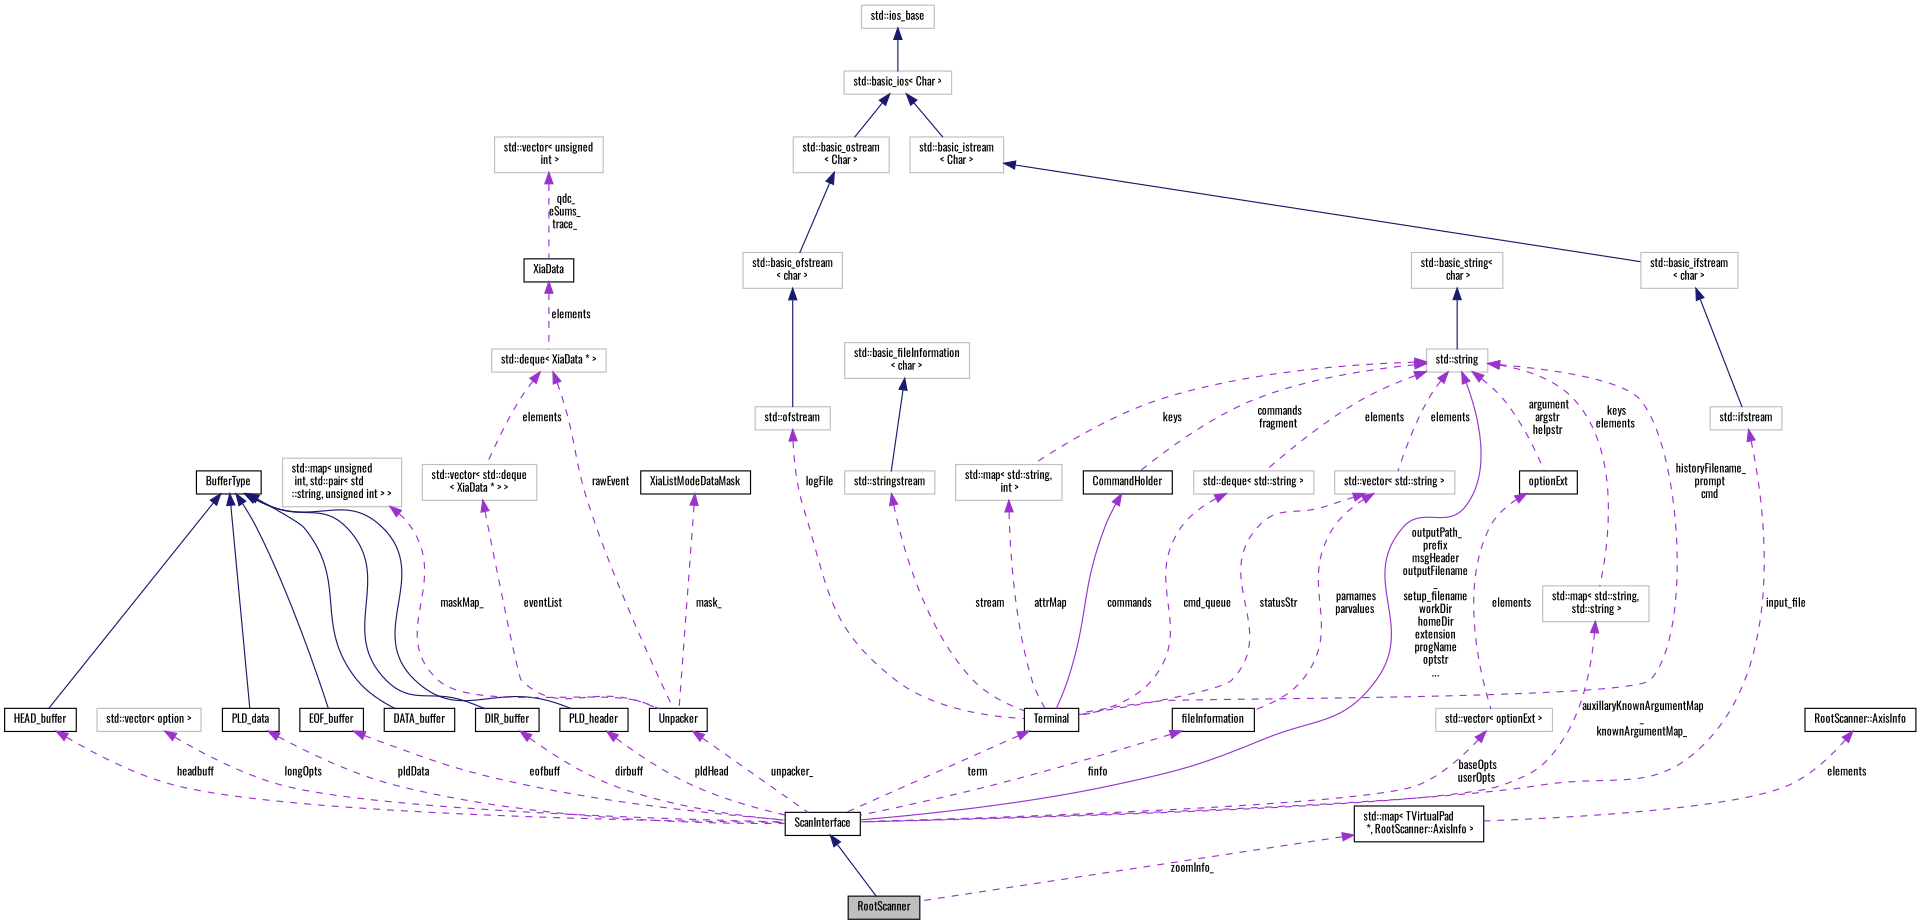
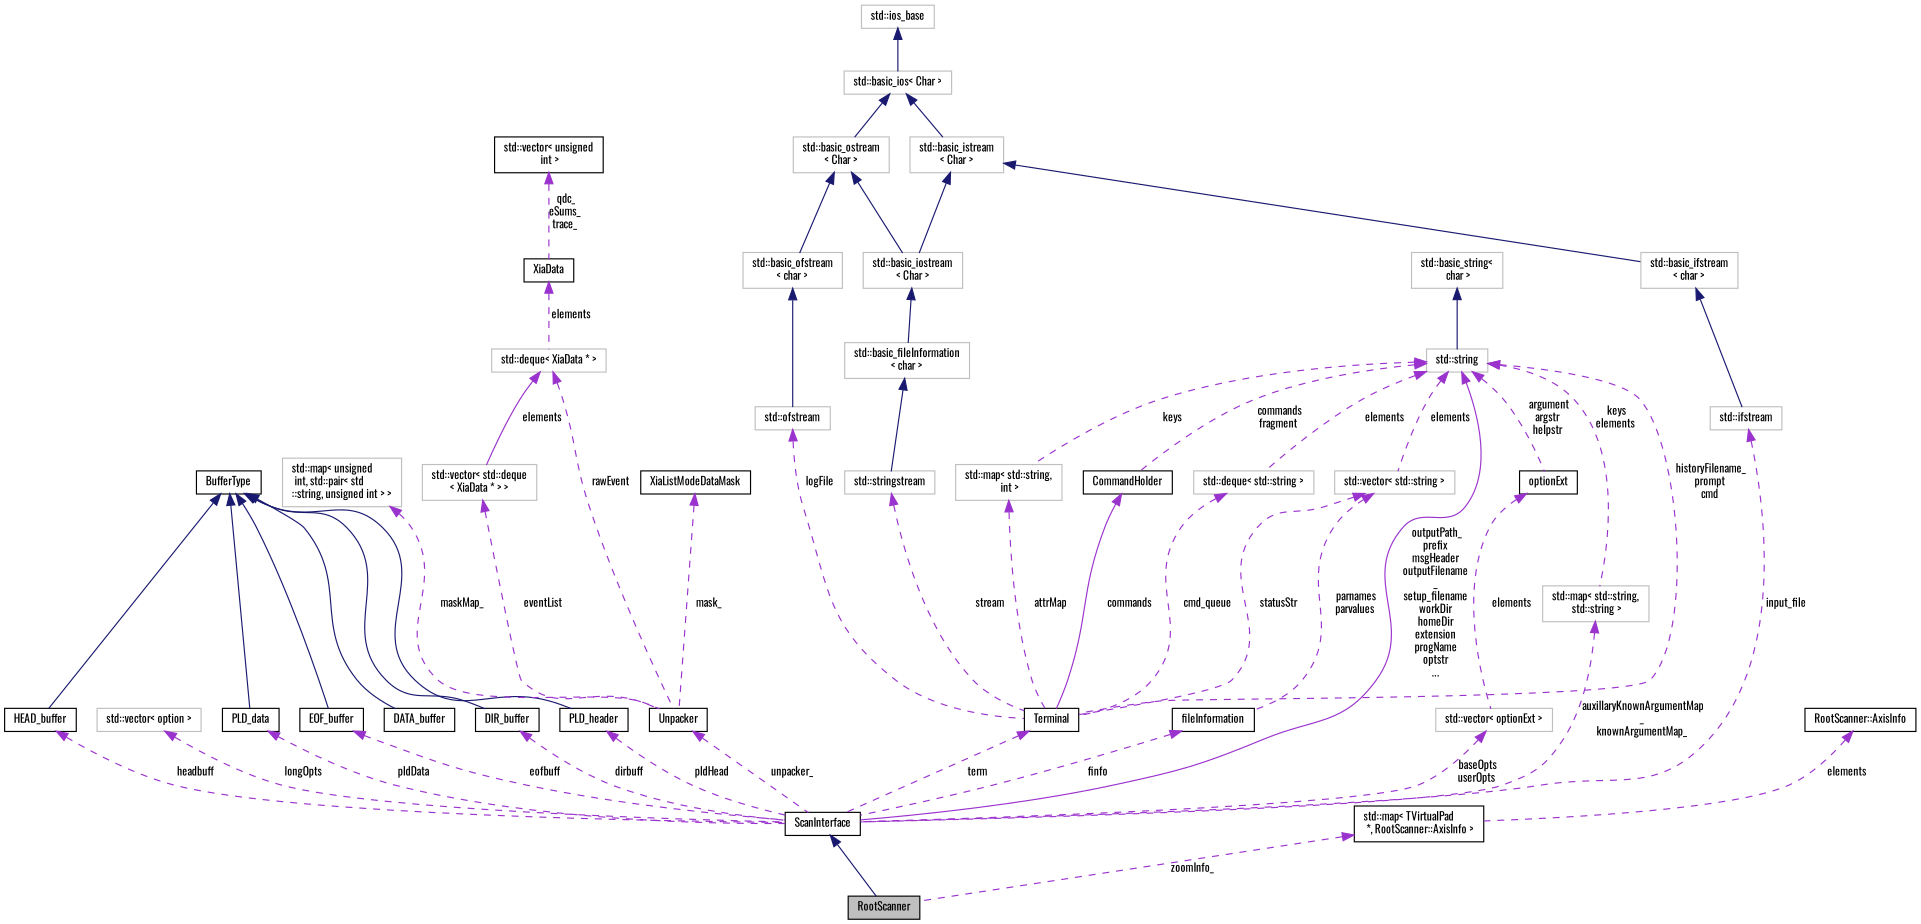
node "std::vector< unsigned int >": color grey75 -> black
node "std::basic_iostream < Char >": added
edge "std::vector< std::deque < XiaData * > >" -> "std::deque< XiaData * >": style dashed -> solid
